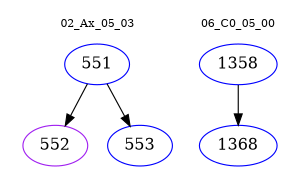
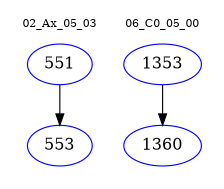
node "1358": label "1358" -> "1353"
node "552": removed
node "1368": label "1368" -> "1360"
